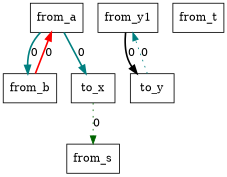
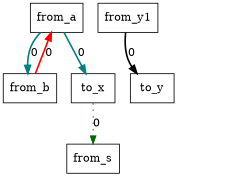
node "from_t": removed
edge "to_y" -> "from_y1": removed, label "0"
